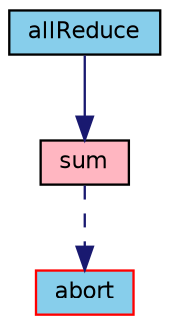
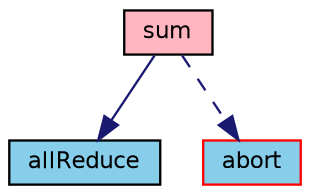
edge "allReduce" -> "sum": reversed
